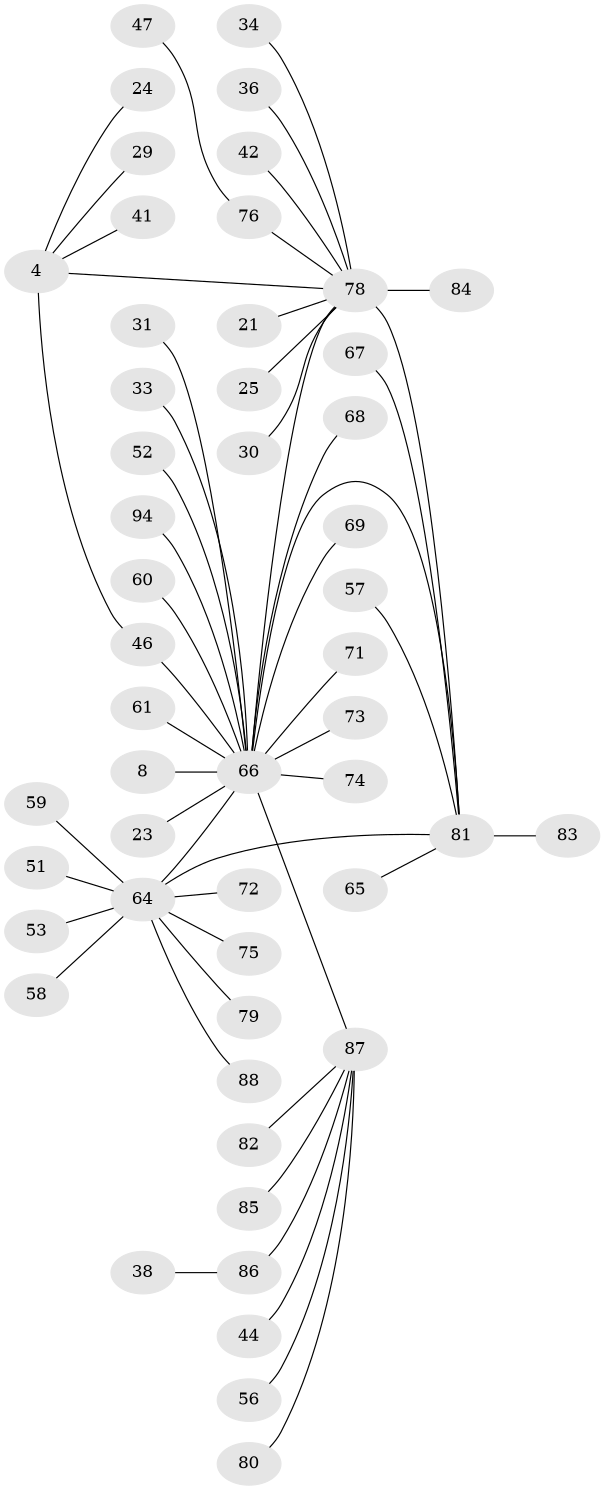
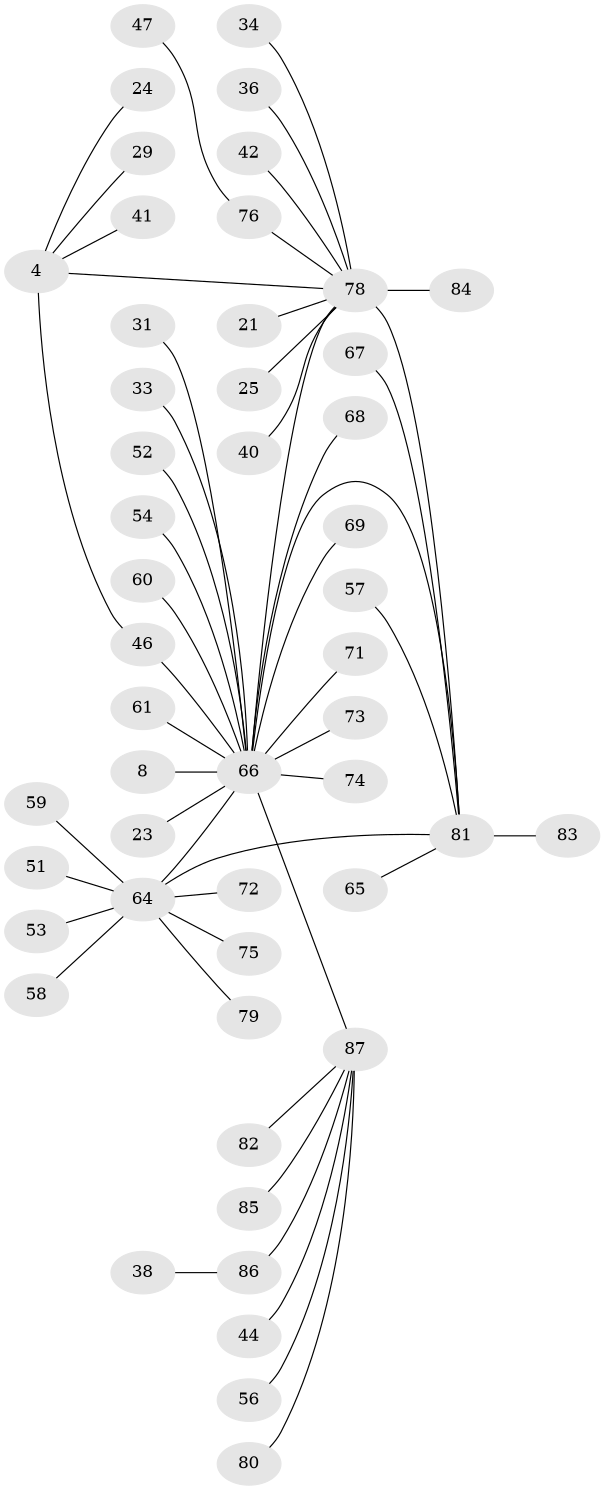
node "30": label "30" -> "40"
node "94": label "94" -> "54"
node "88": removed
